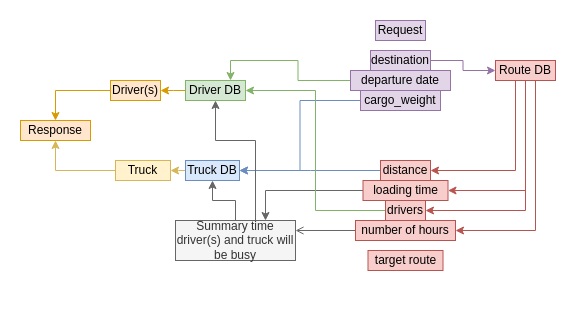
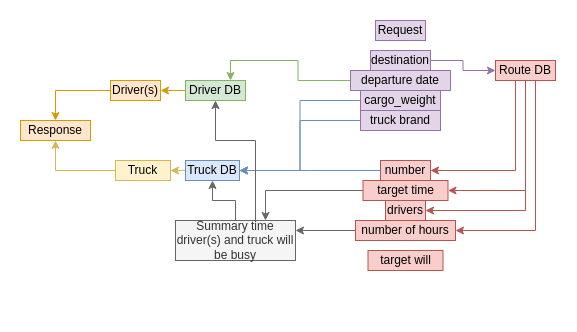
edge "truck brand" -> "Truck DB": added
node "truck brand": added
edge "drivers" -> "Driver DB": removed
node "distance": label "distance" -> "number"
node "loading time": label "loading time" -> "target time"
edge "number of hours" -> "Summary time driver(s) and truck will be busy": arrowhead open -> classic
node "target route": label "target route" -> "target will"
